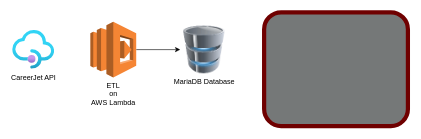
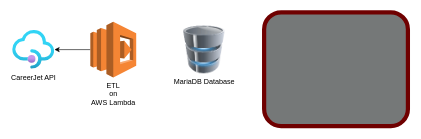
edge "ETL on AWS Lambda" -> "MariaDB Database": now "ETL on AWS Lambda" -> "CareerJet API"
